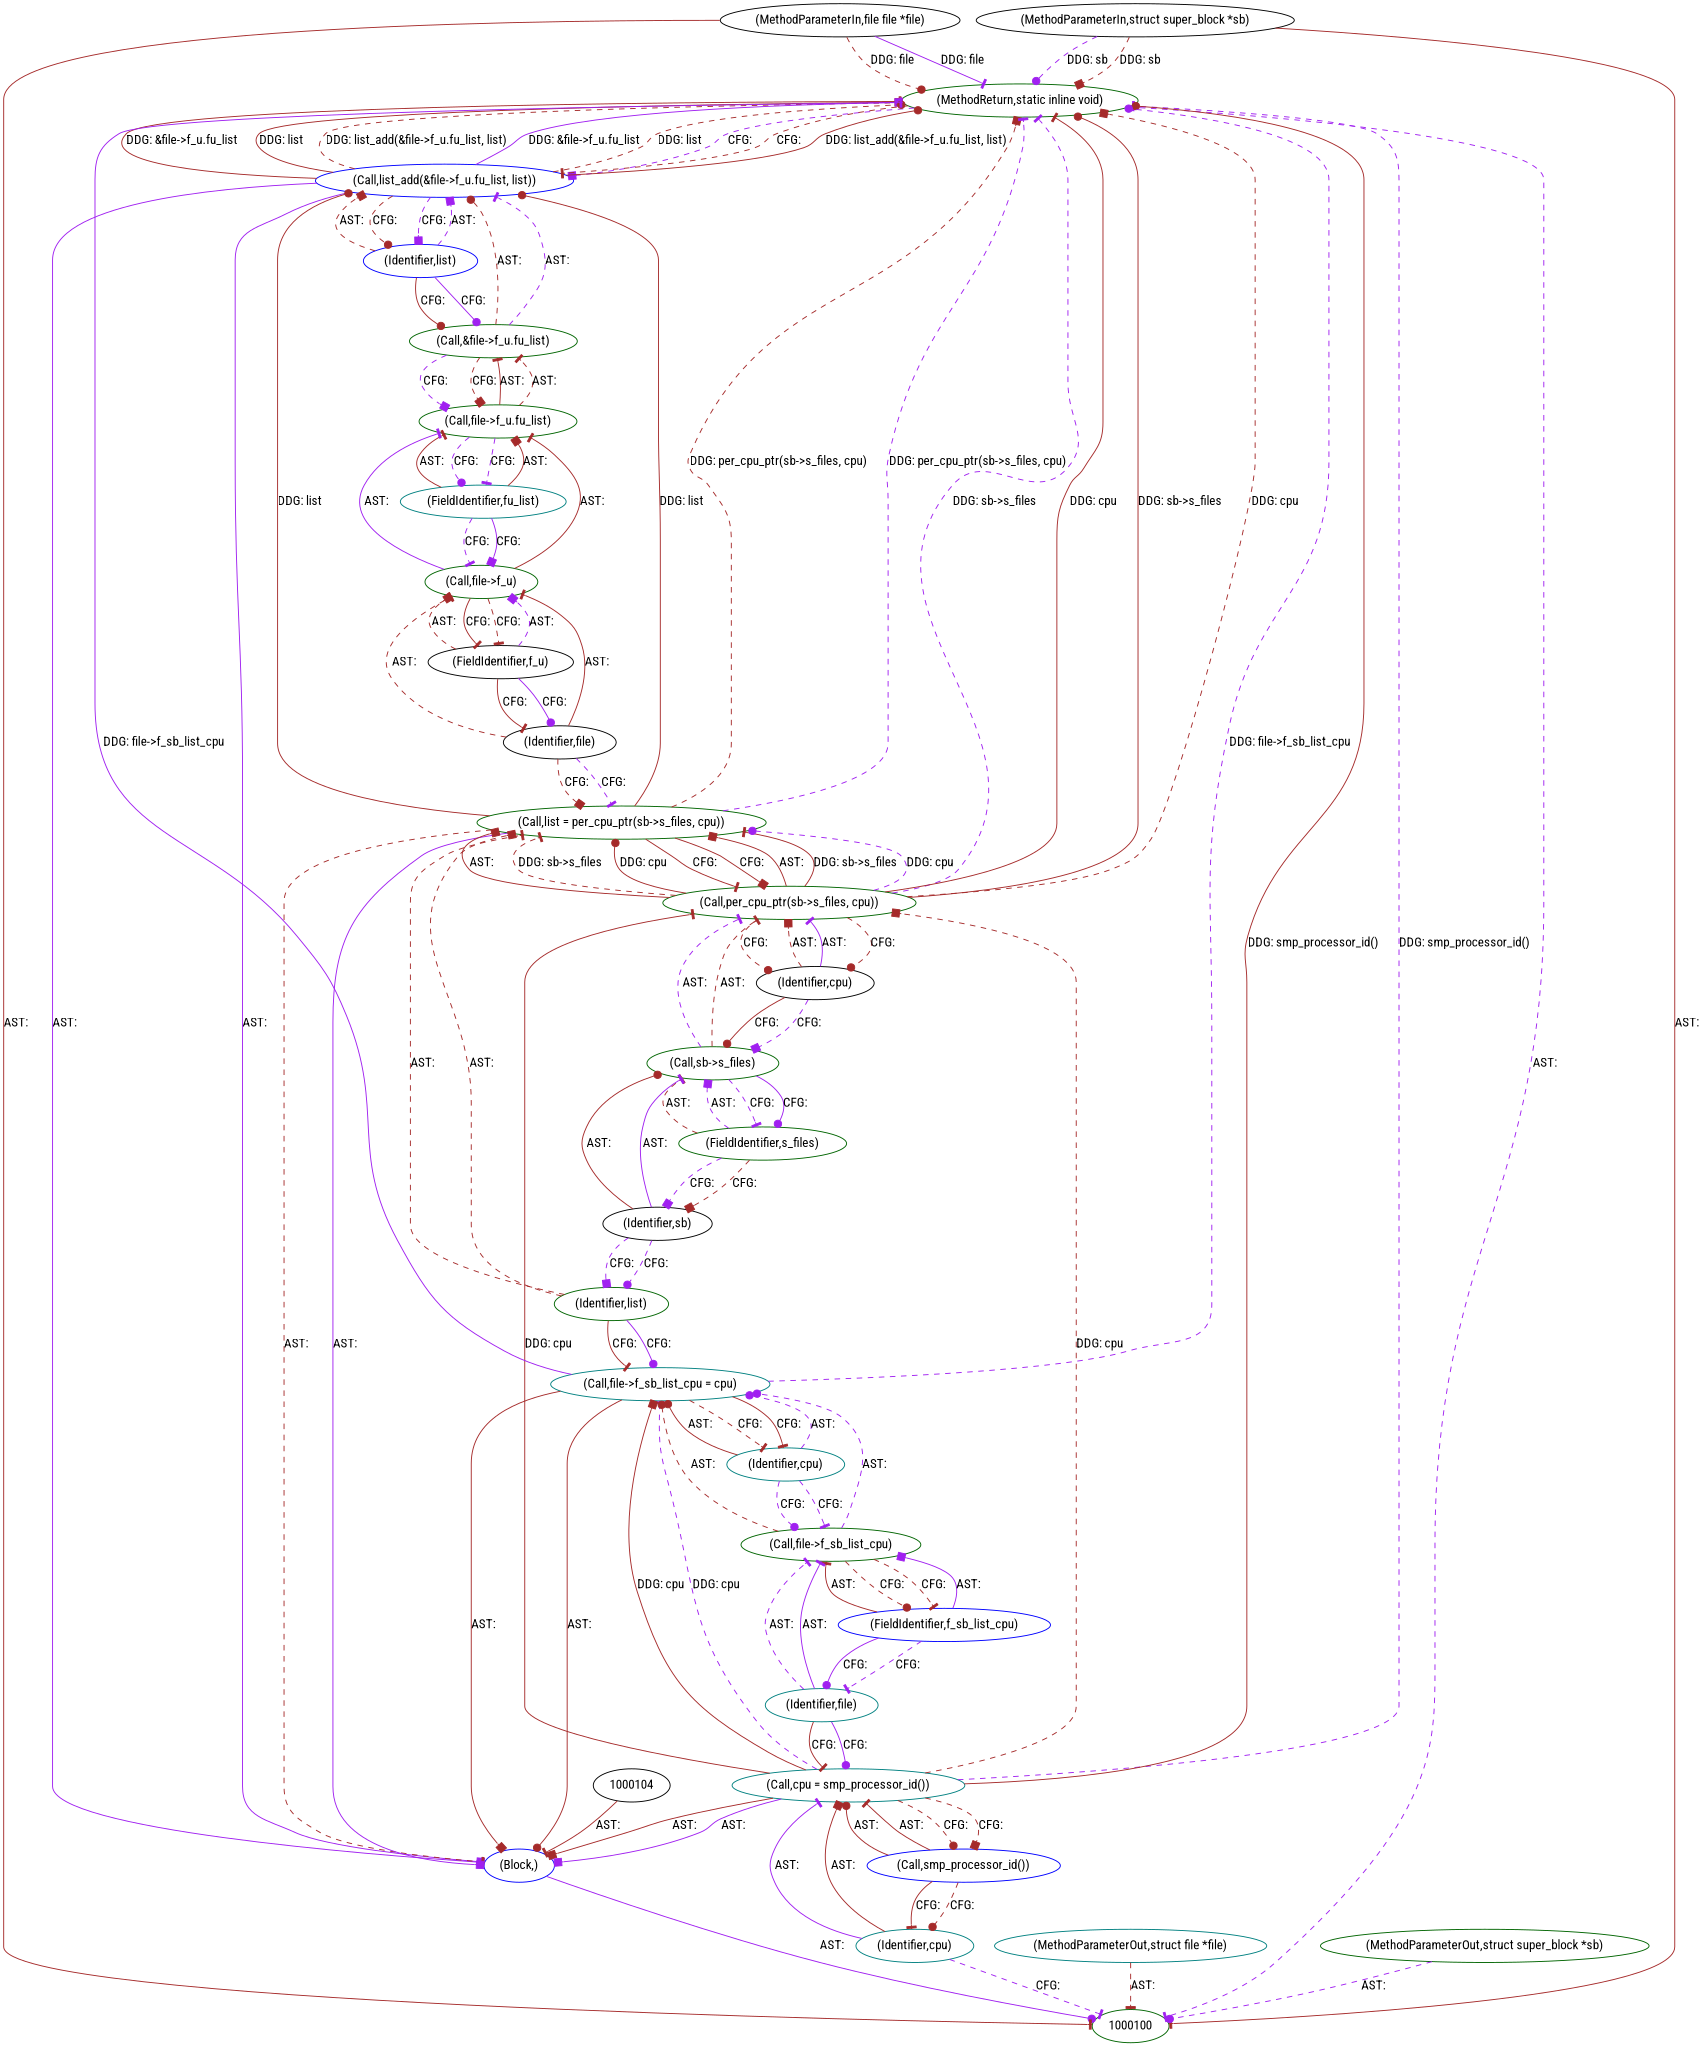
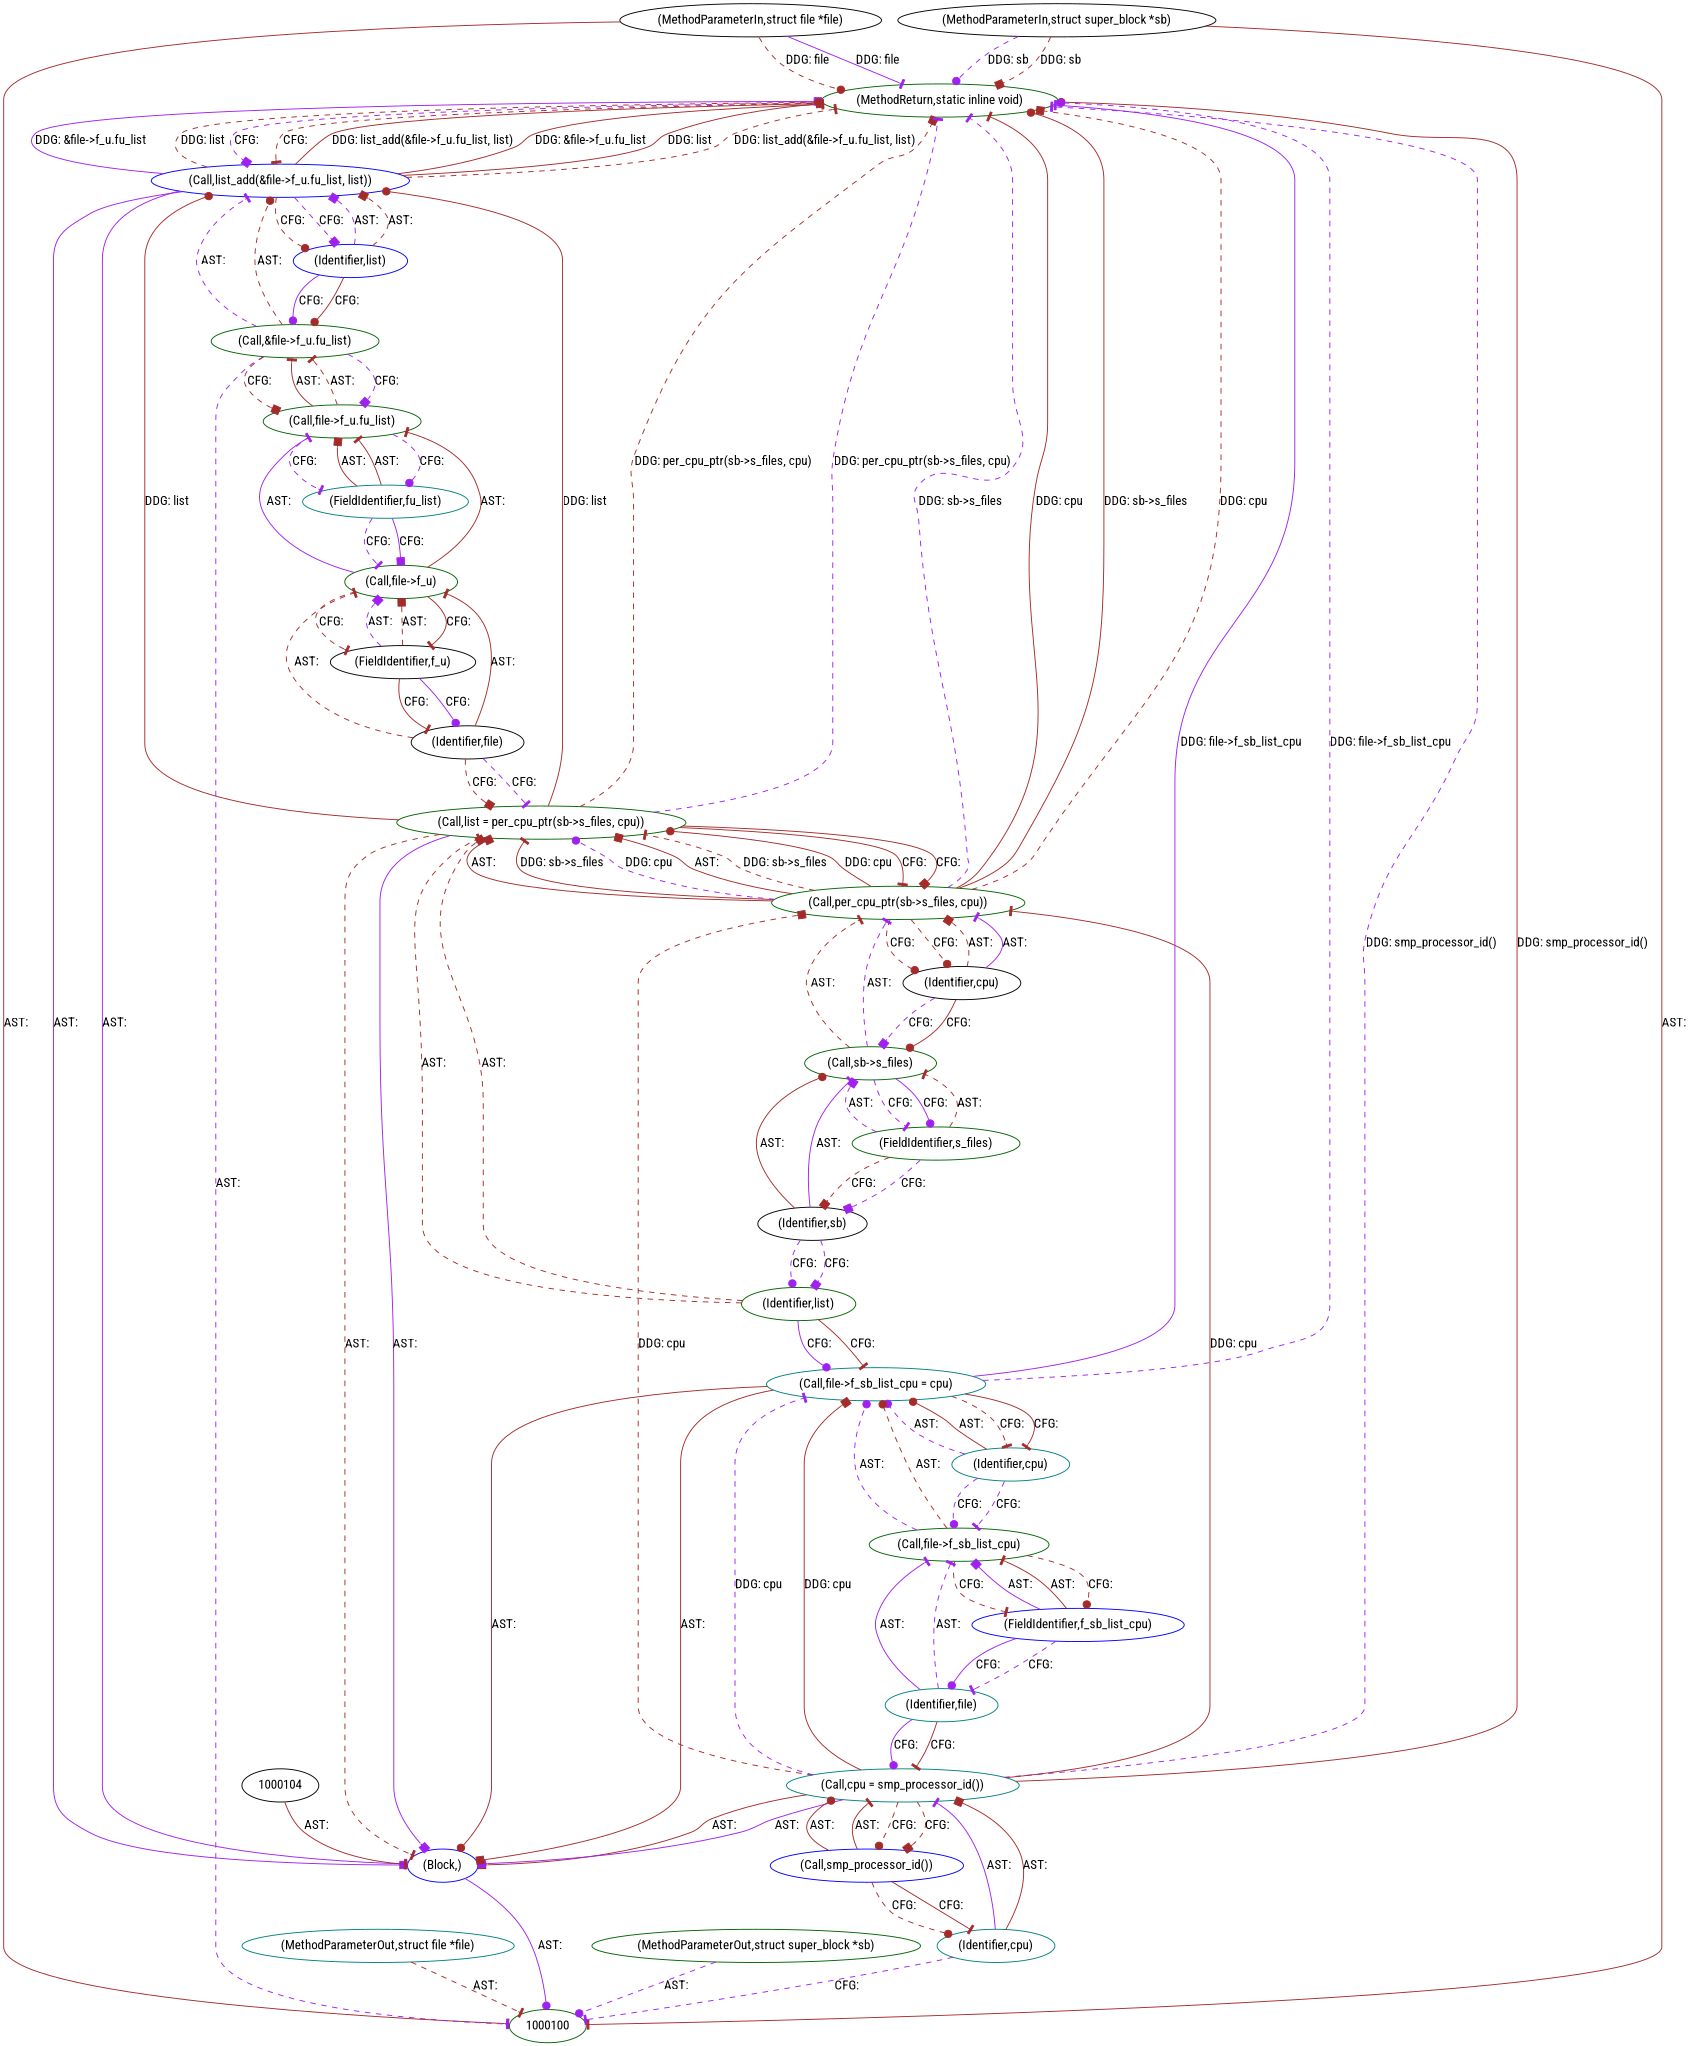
node "(MethodParameterIn,file file *file)": label "(MethodParameterIn,file file *file)" -> "(MethodParameterIn,struct file *file)"
edge "(MethodReturn,static inline void)" -> "1000100": now "(Call,&file->f_u.fu_list)" -> "1000100"
